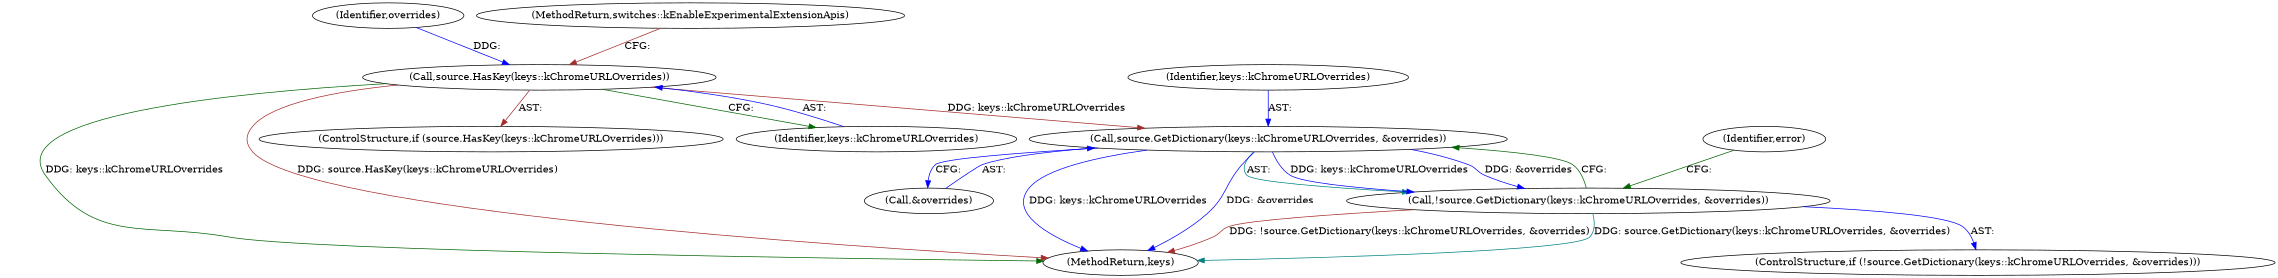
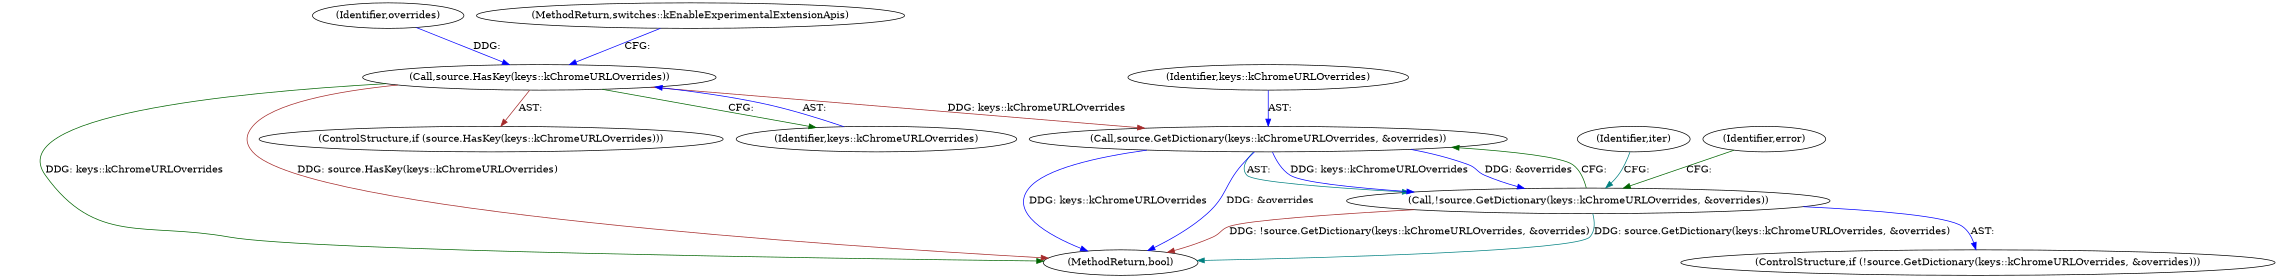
edge "(MethodReturn,switches::kEnableExperimentalExtensionApis)" -> "(Call,source.HasKey(keys::kChromeURLOverrides))": color brown -> blue
node "(Identifier,iter)": added
node "(Call,&overrides)": removed
node "(MethodReturn,keys)": label "(MethodReturn,keys)" -> "(MethodReturn,bool)"
